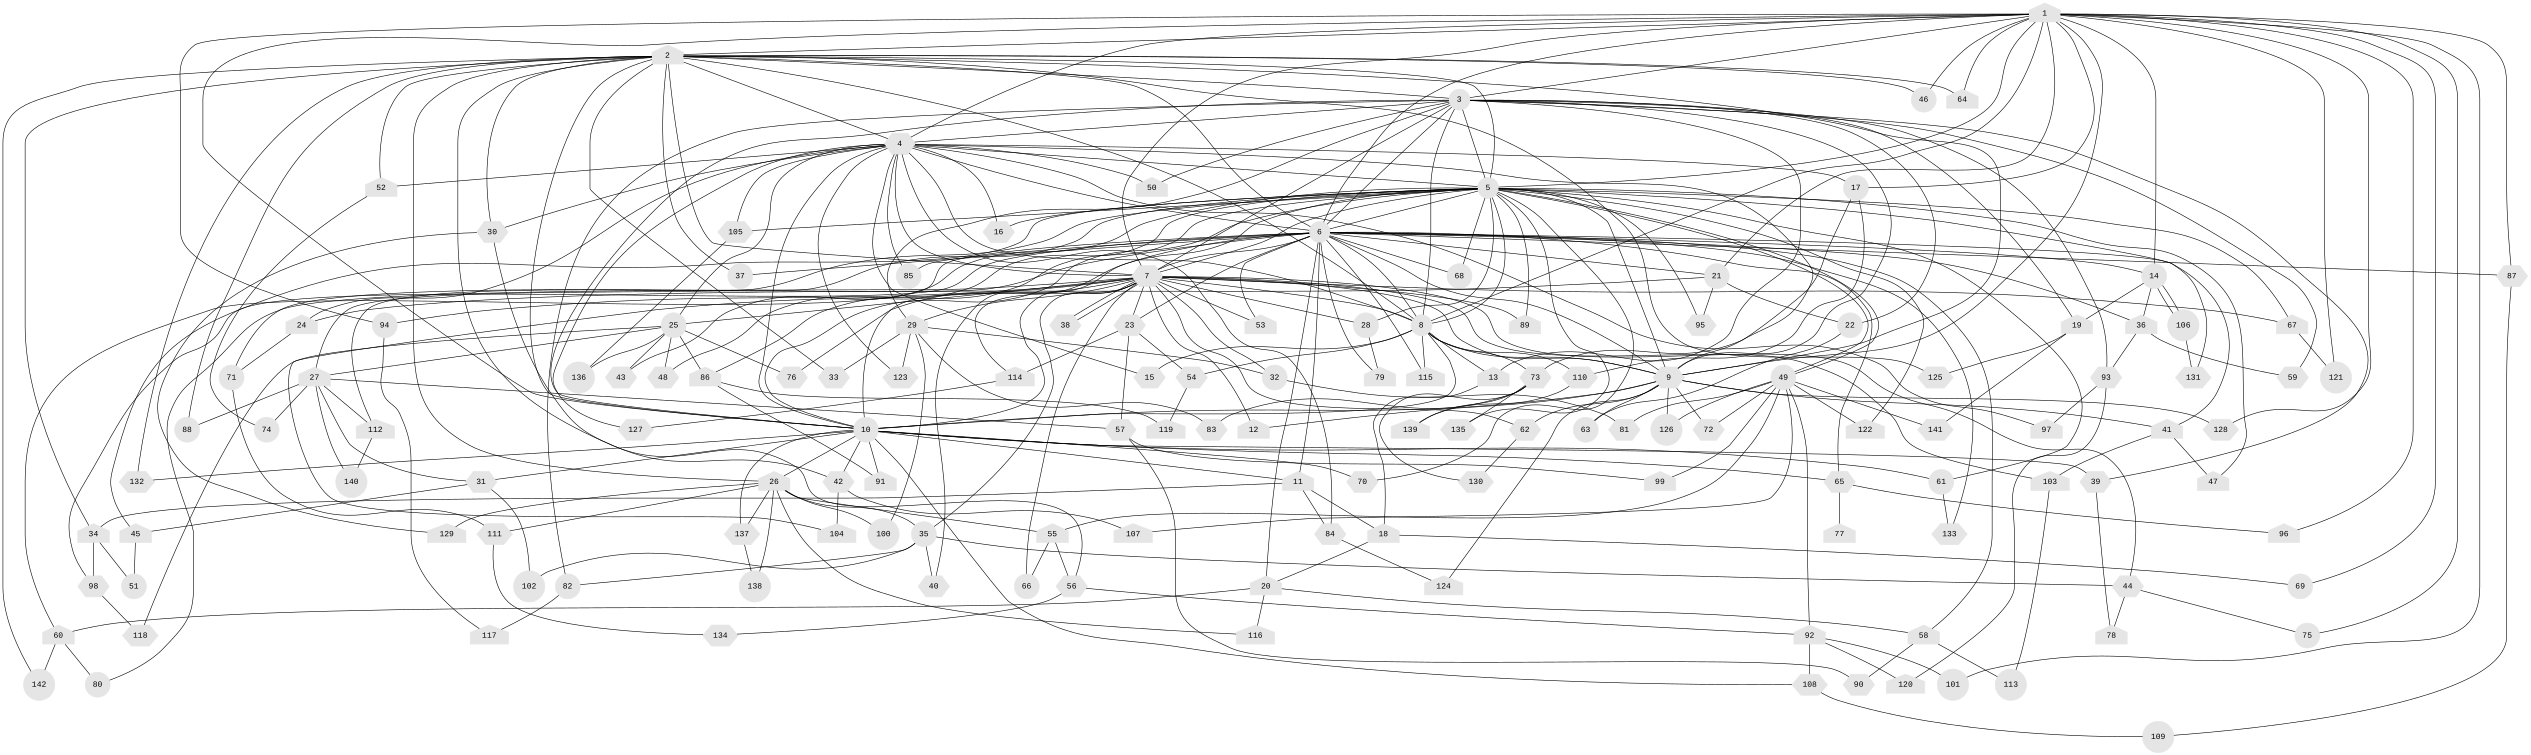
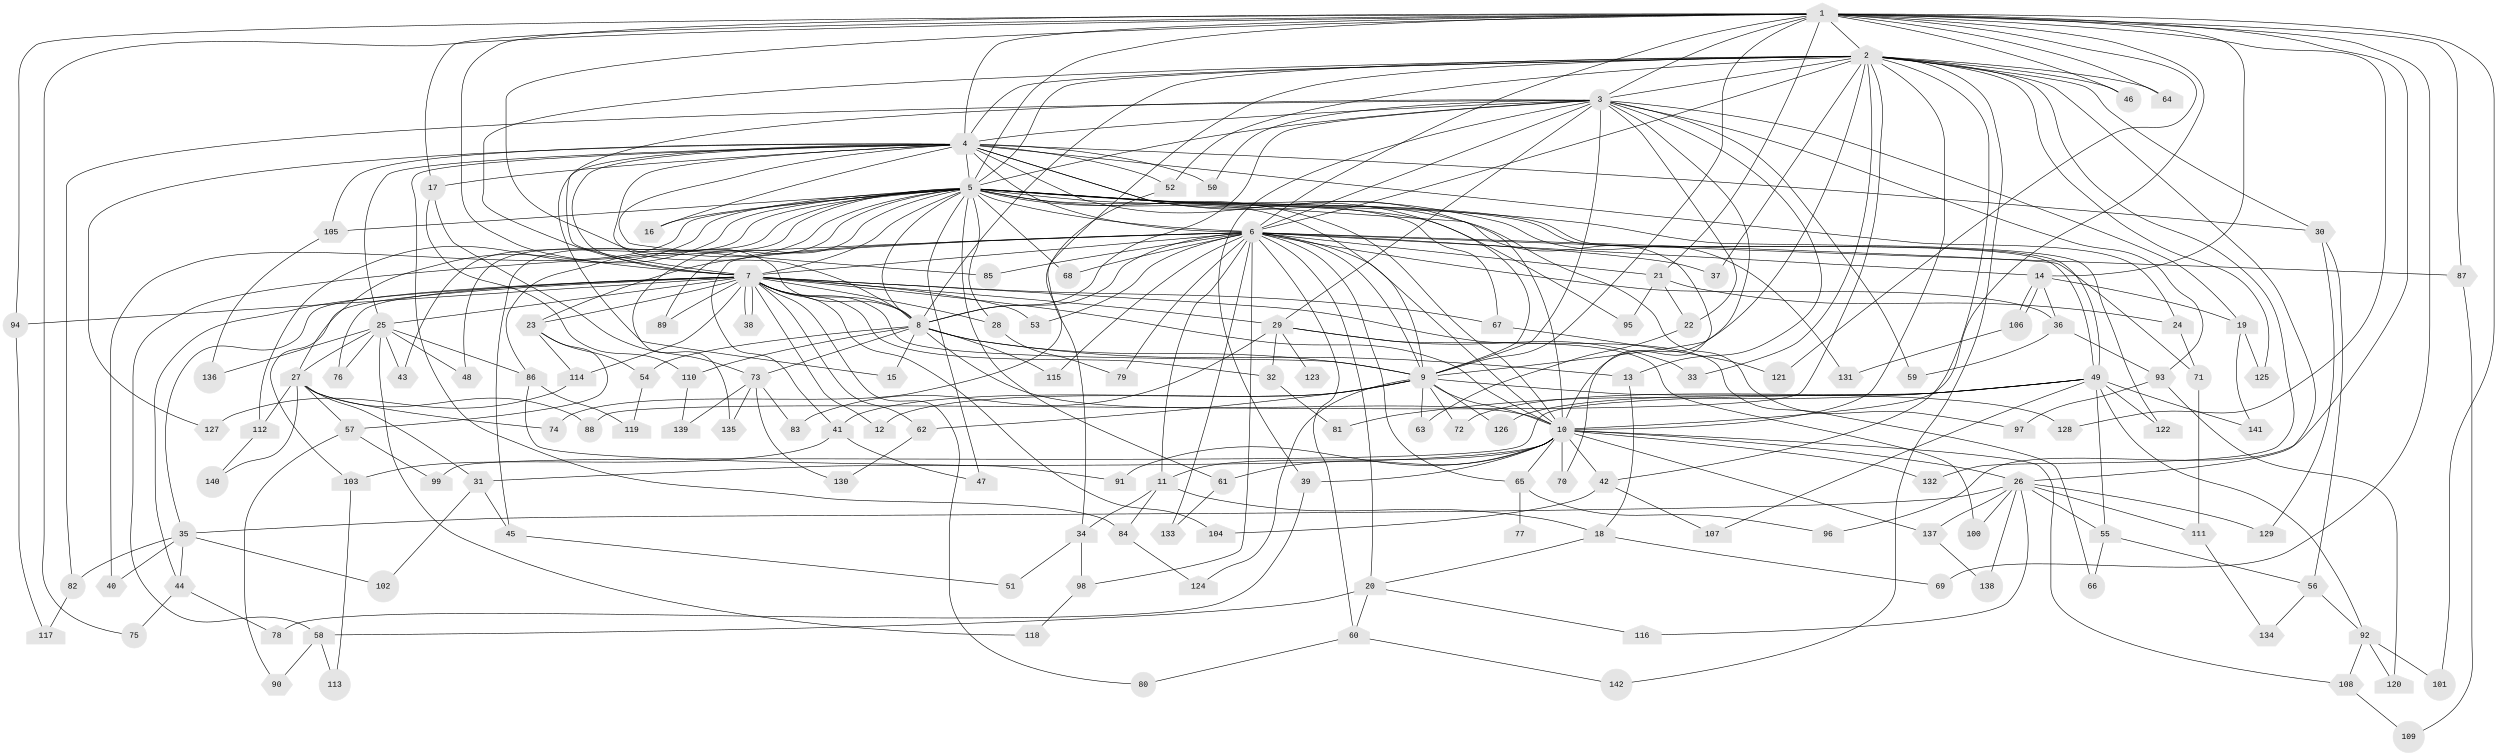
edge "4" -- "123": removed
